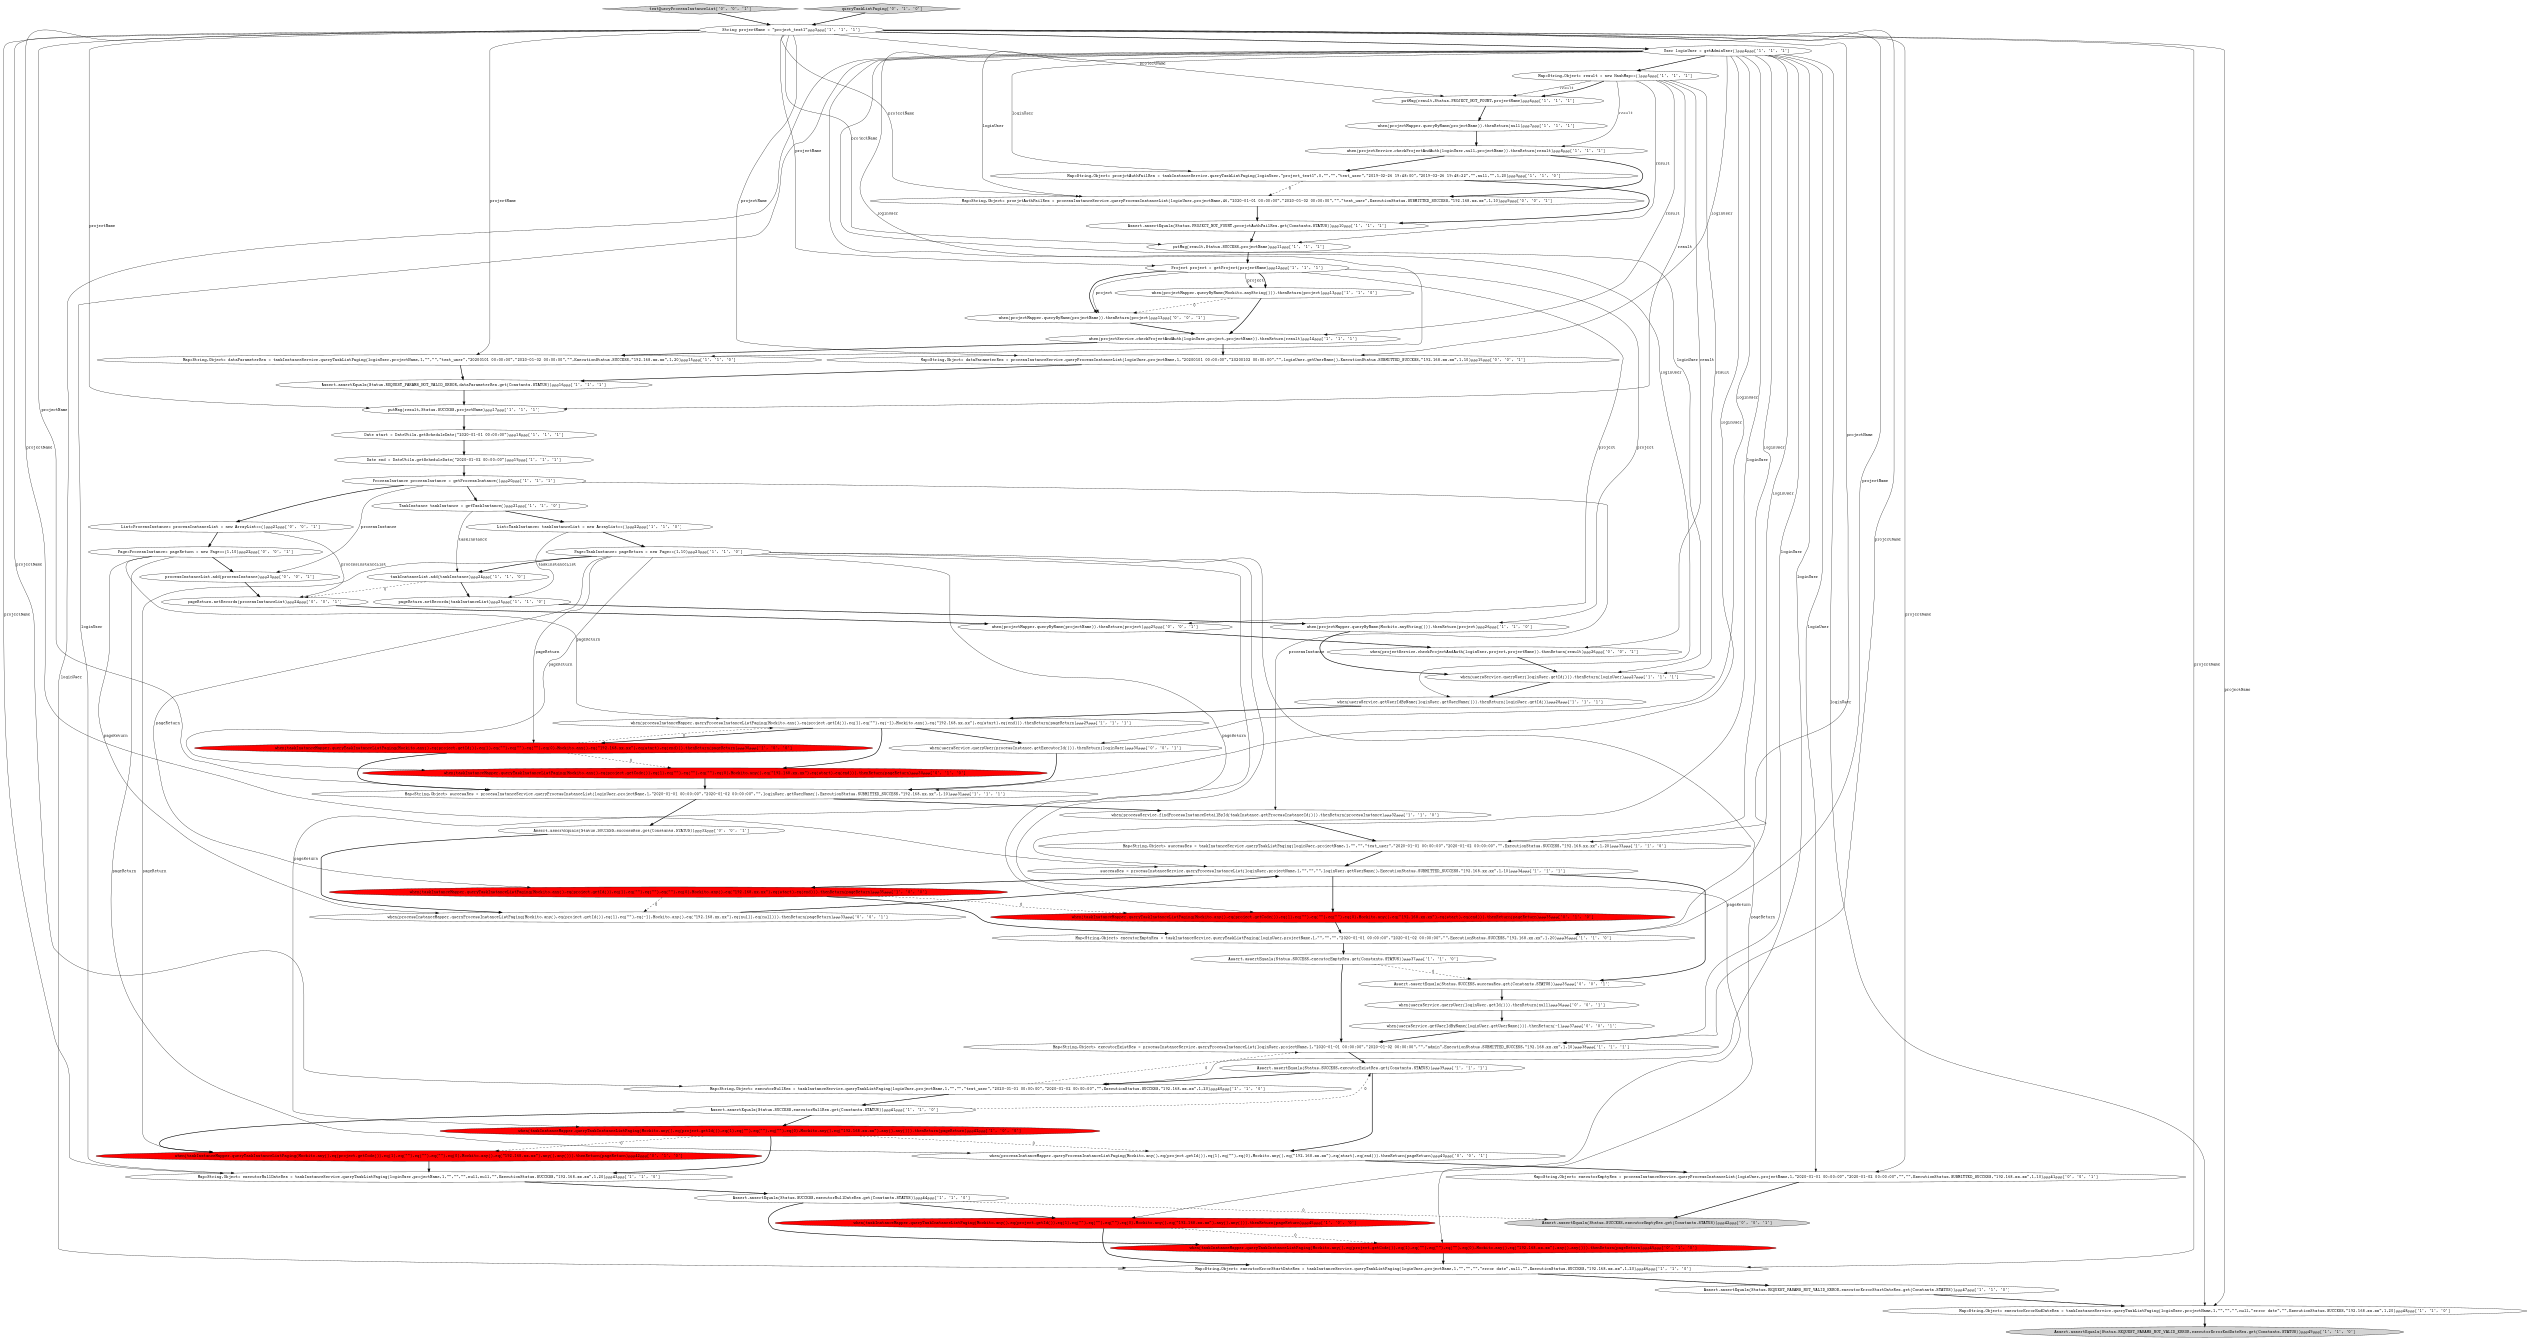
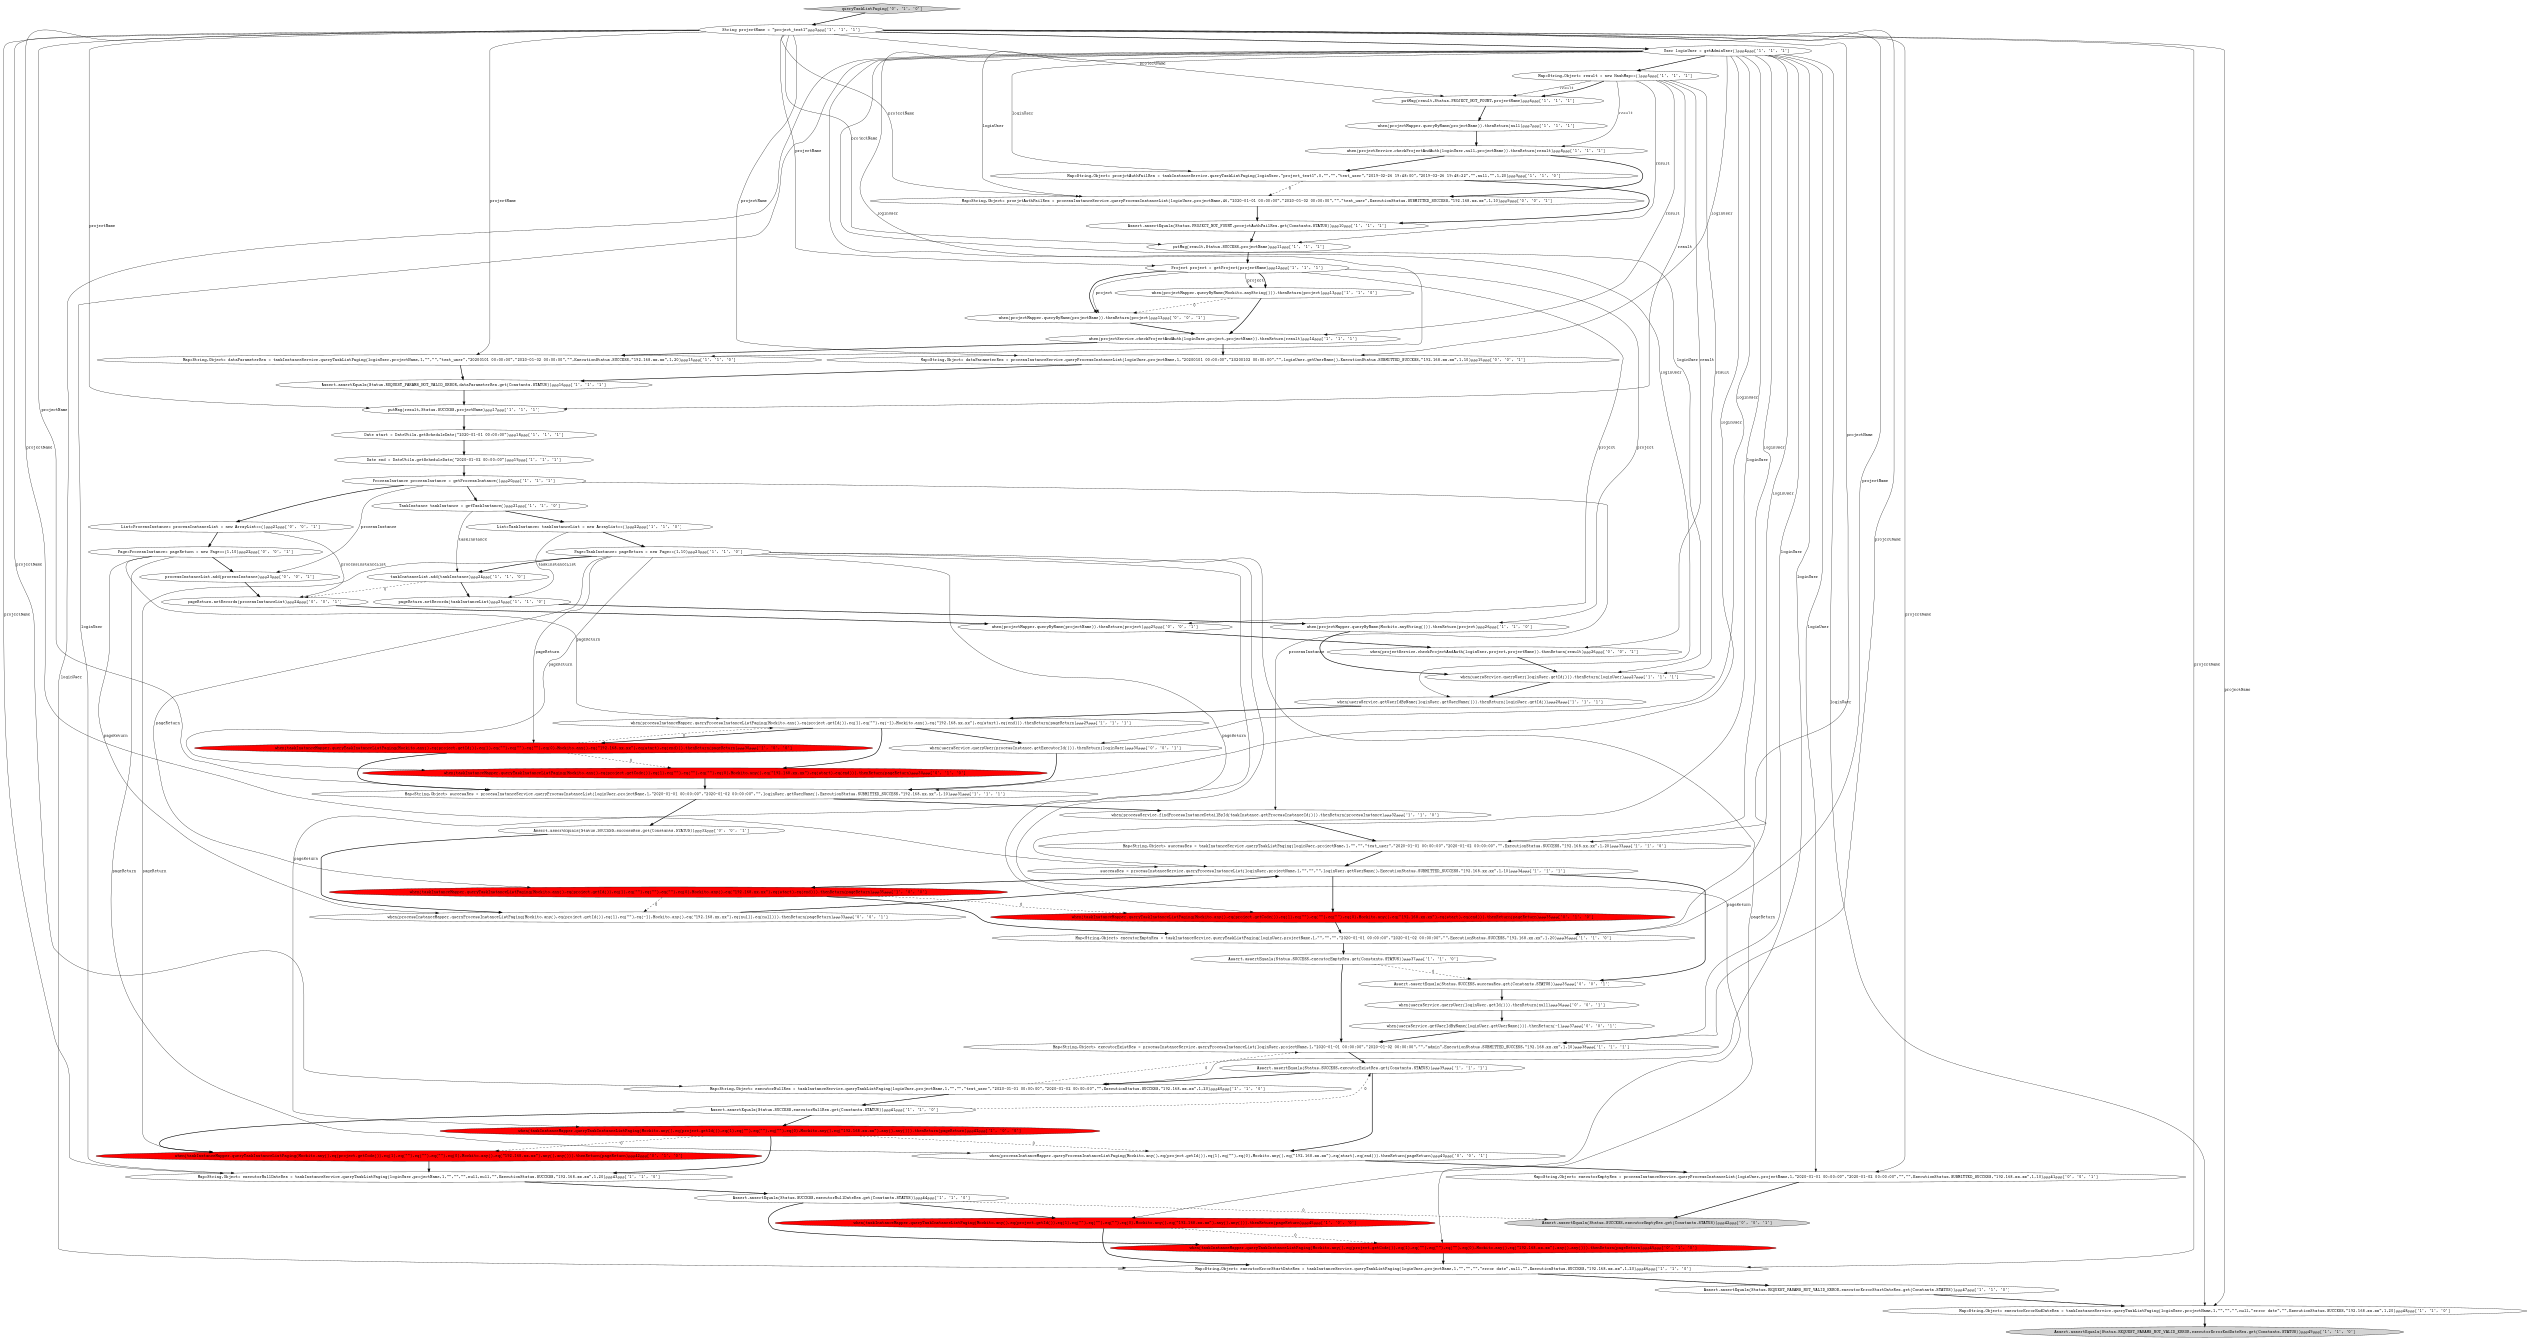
node "testQueryProcessInstanceList['0', '0', '1']": removed
